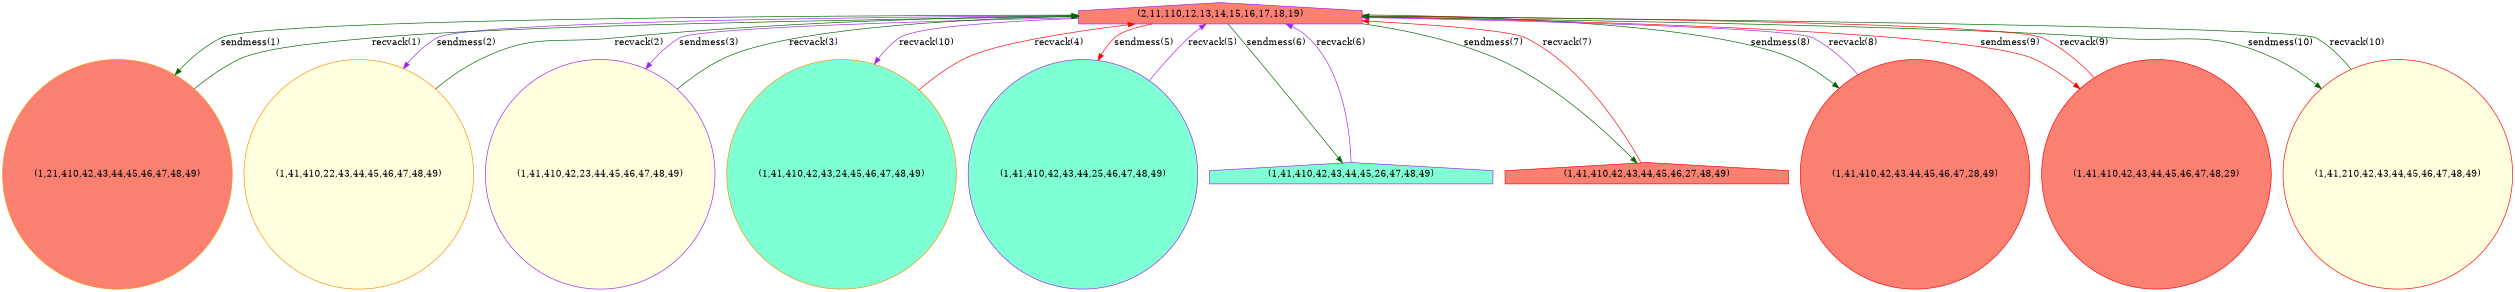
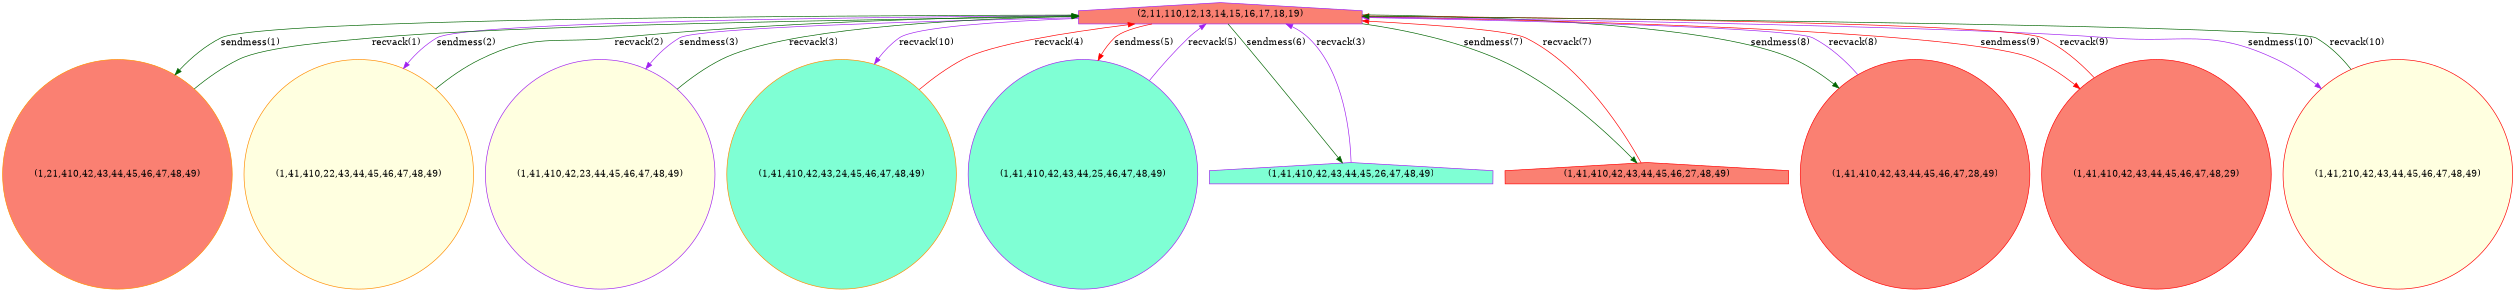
edge "(2,11,110,12,13,14,15,16,17,18,19)" -> "(1,41,210,42,43,44,45,46,47,48,49)": color darkgreen -> purple
edge "(1,41,410,42,43,44,45,26,47,48,49)" -> "(2,11,110,12,13,14,15,16,17,18,19)": label "recvack(6)" -> "recvack(3)"
